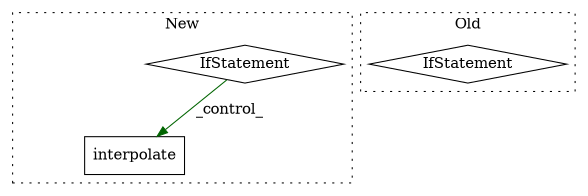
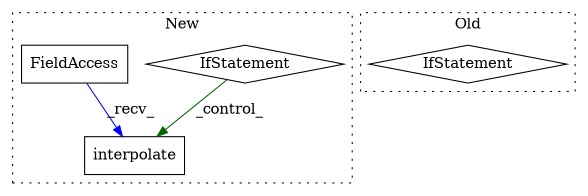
node "FieldAccess": added
